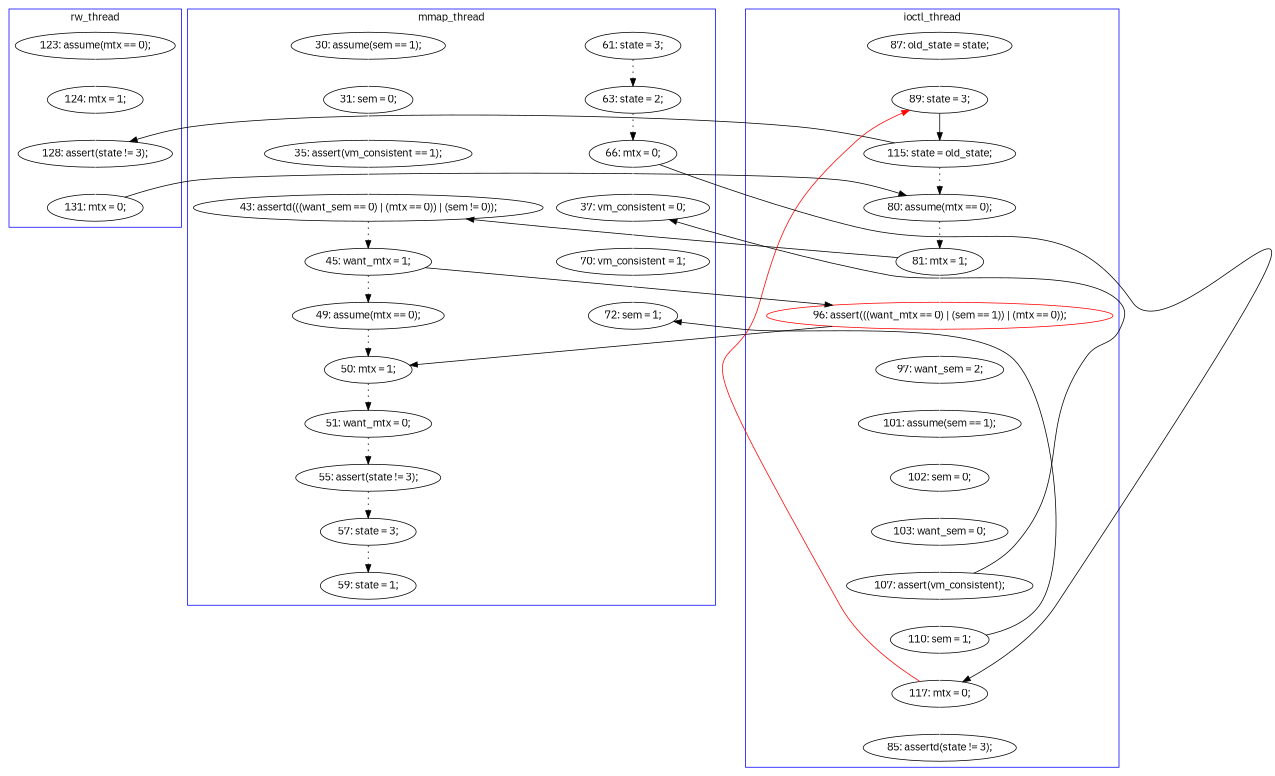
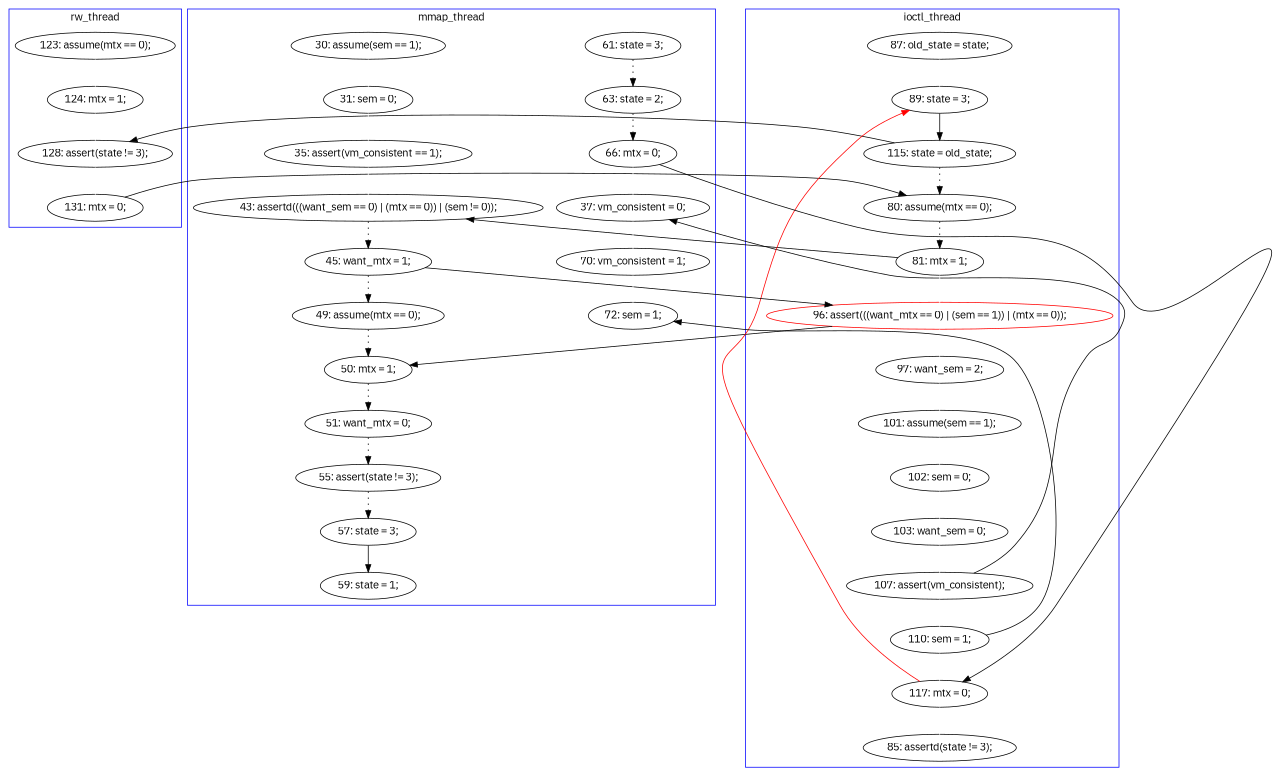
edge "57: state = 3;" -> "59: state = 1;": style dotted -> solid
